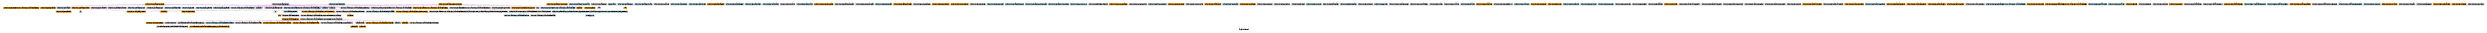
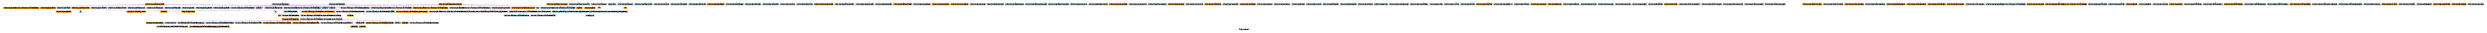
node "_ZN9LAMMPS_NS3Fix10reset_gridEv": removed
